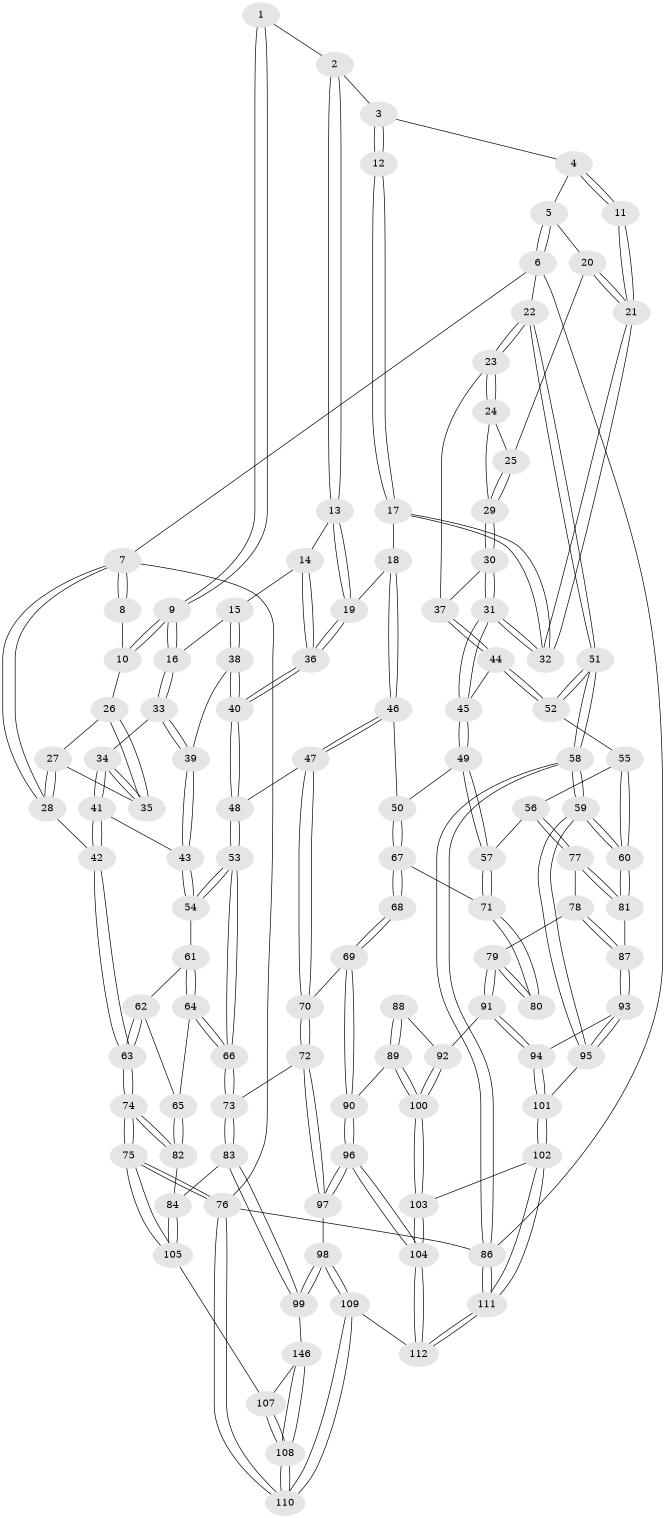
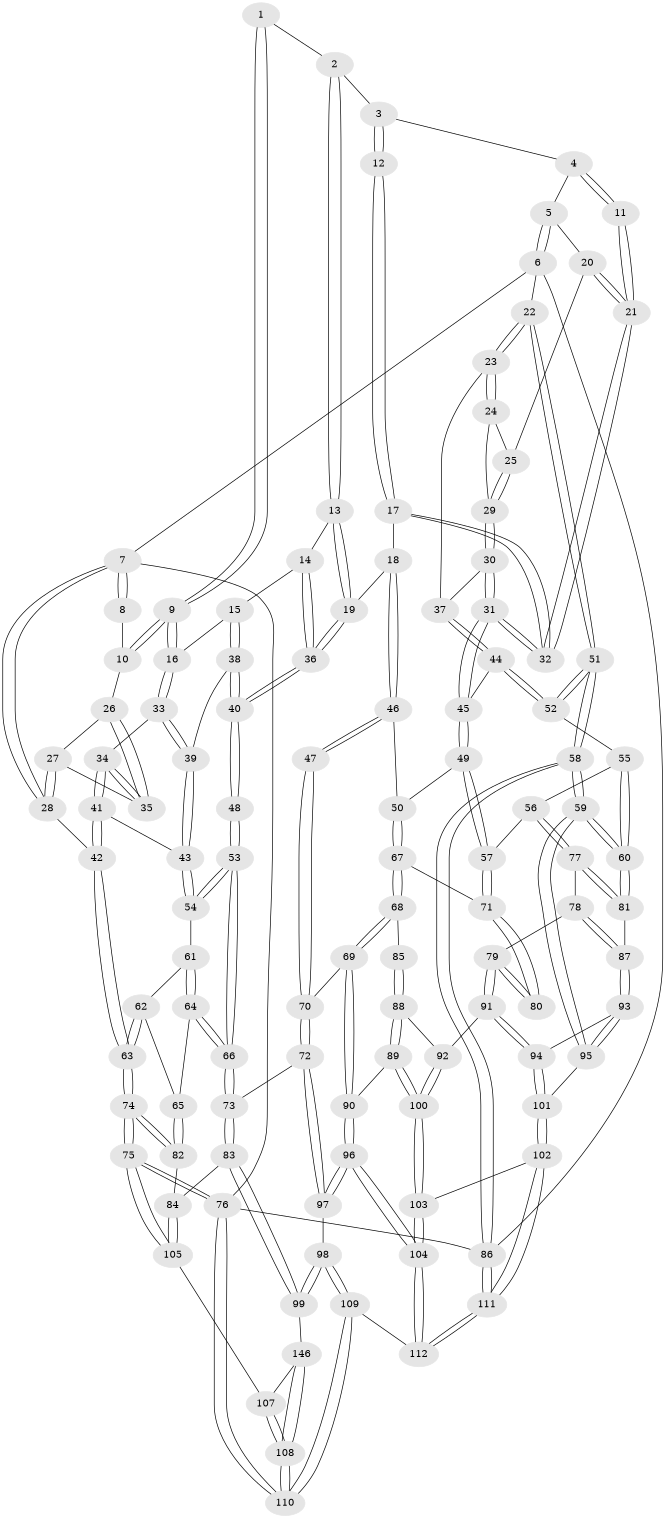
edge "47" -- "48": removed
node "85": added
